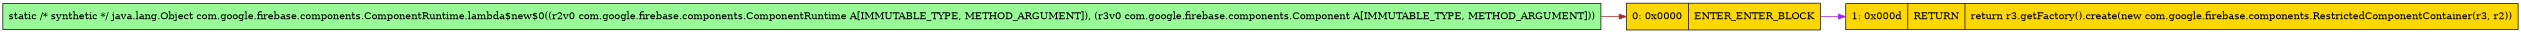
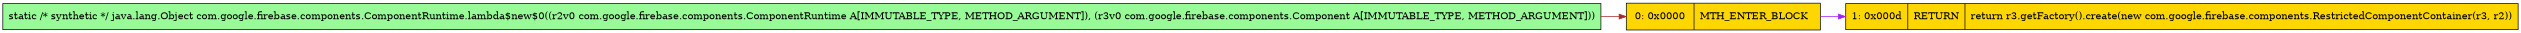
node "0: 0x0000": text "ENTER_ENTER_BLOCK" -> "MTH_ENTER_BLOCK"
